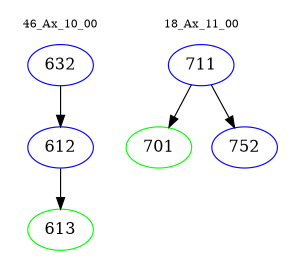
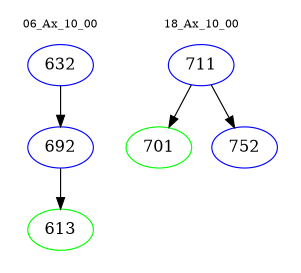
cluster "46_Ax_10_00": label "46_Ax_10_00" -> "06_Ax_10_00"
cluster "18_Ax_11_00": label "18_Ax_11_00" -> "18_Ax_10_00"
node "612": label "612" -> "692"
